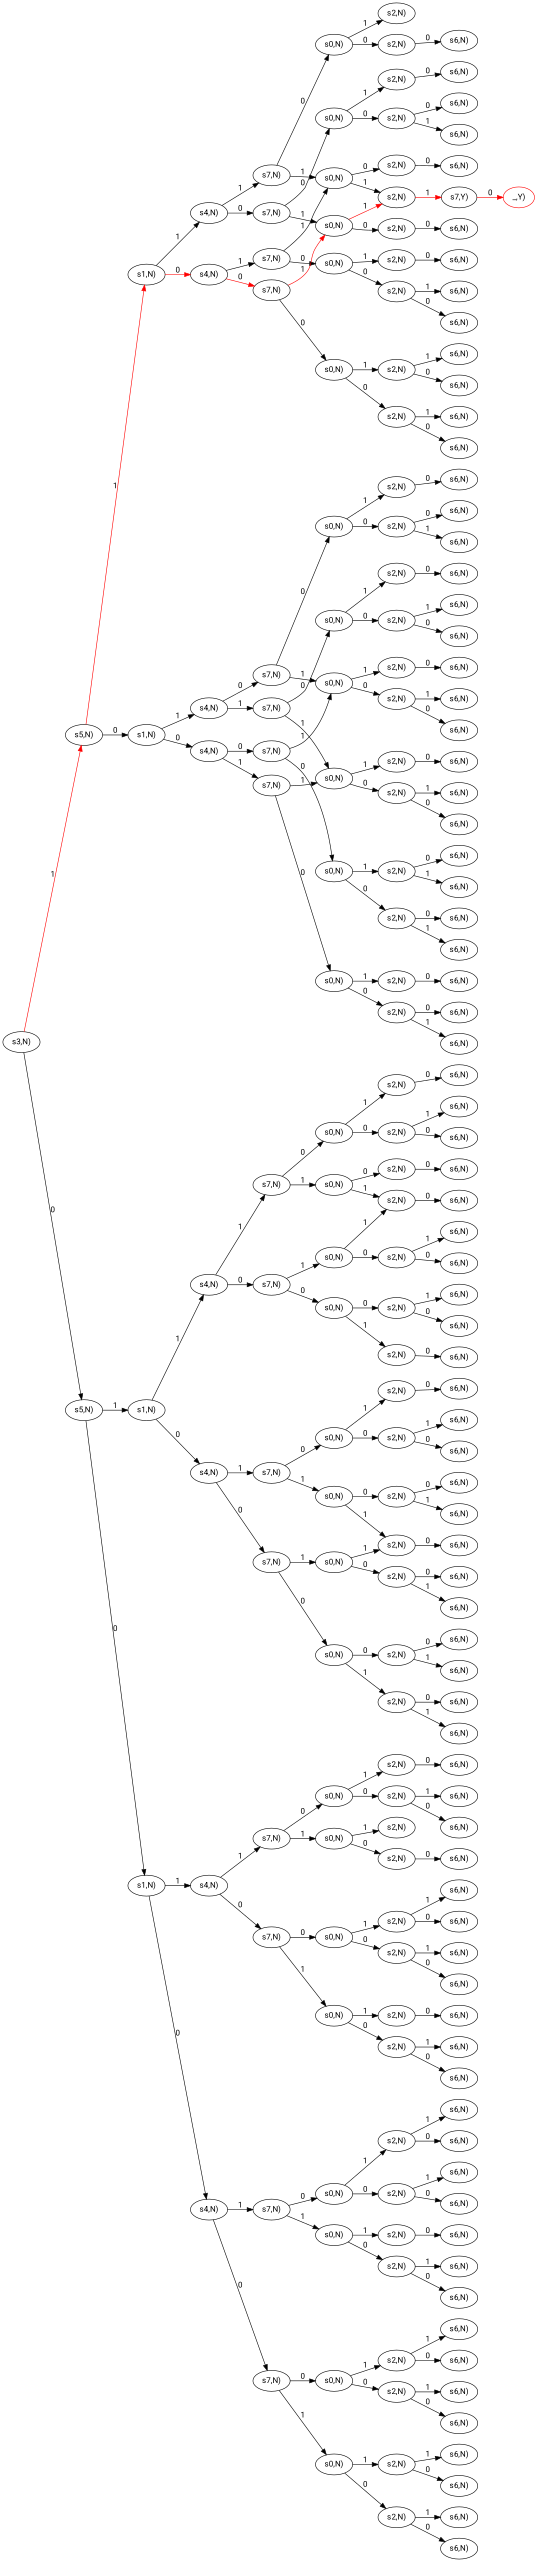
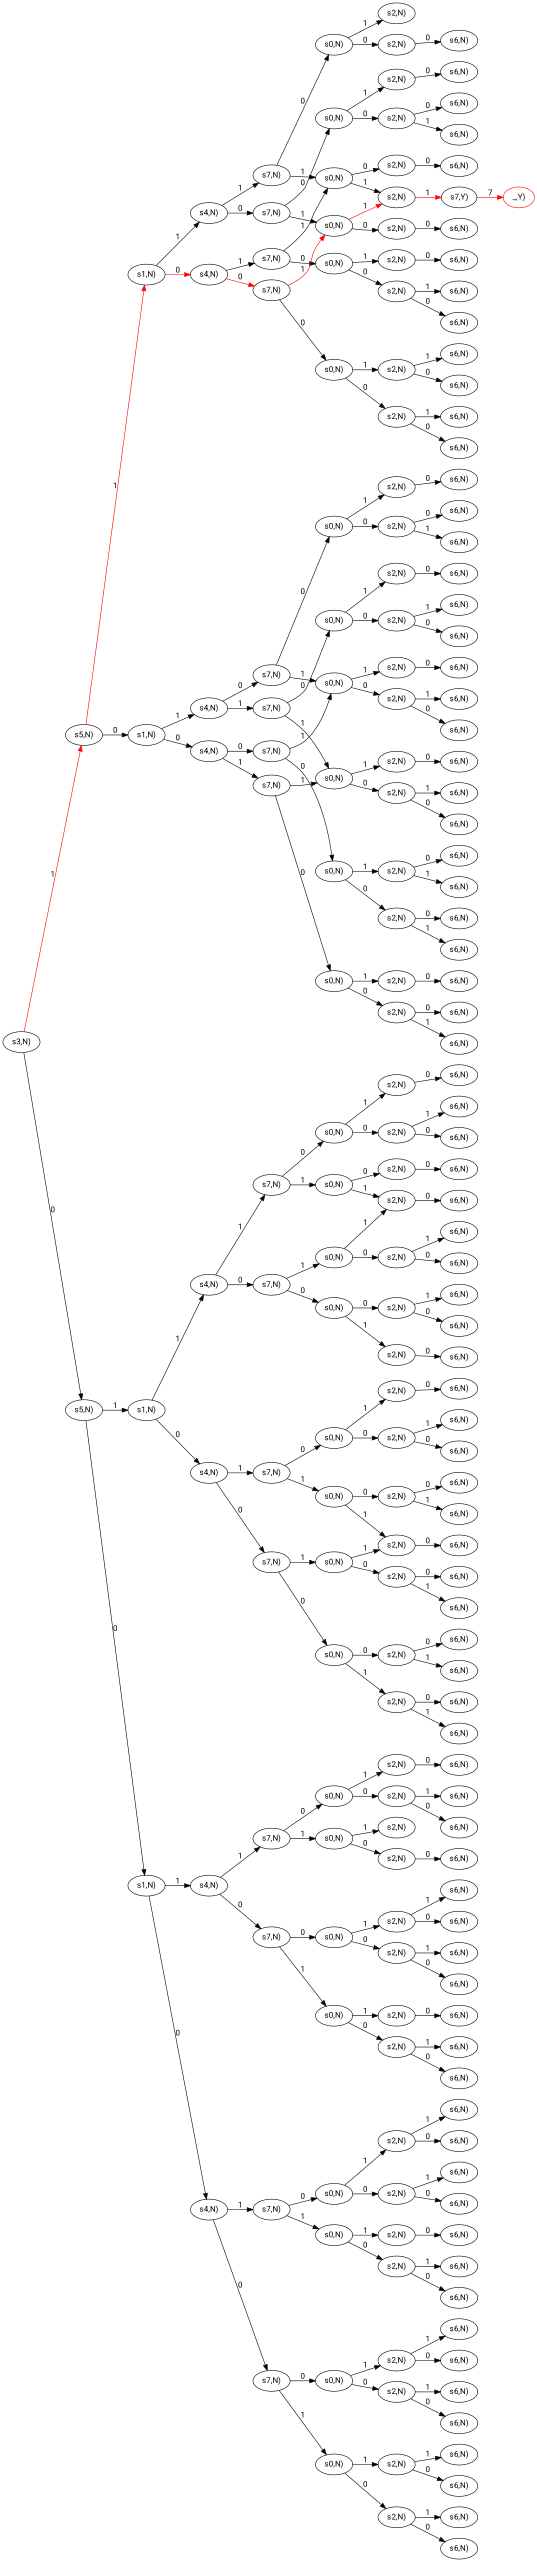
edge "s7,Y)" -> "_,Y)": label "0" -> "7"
